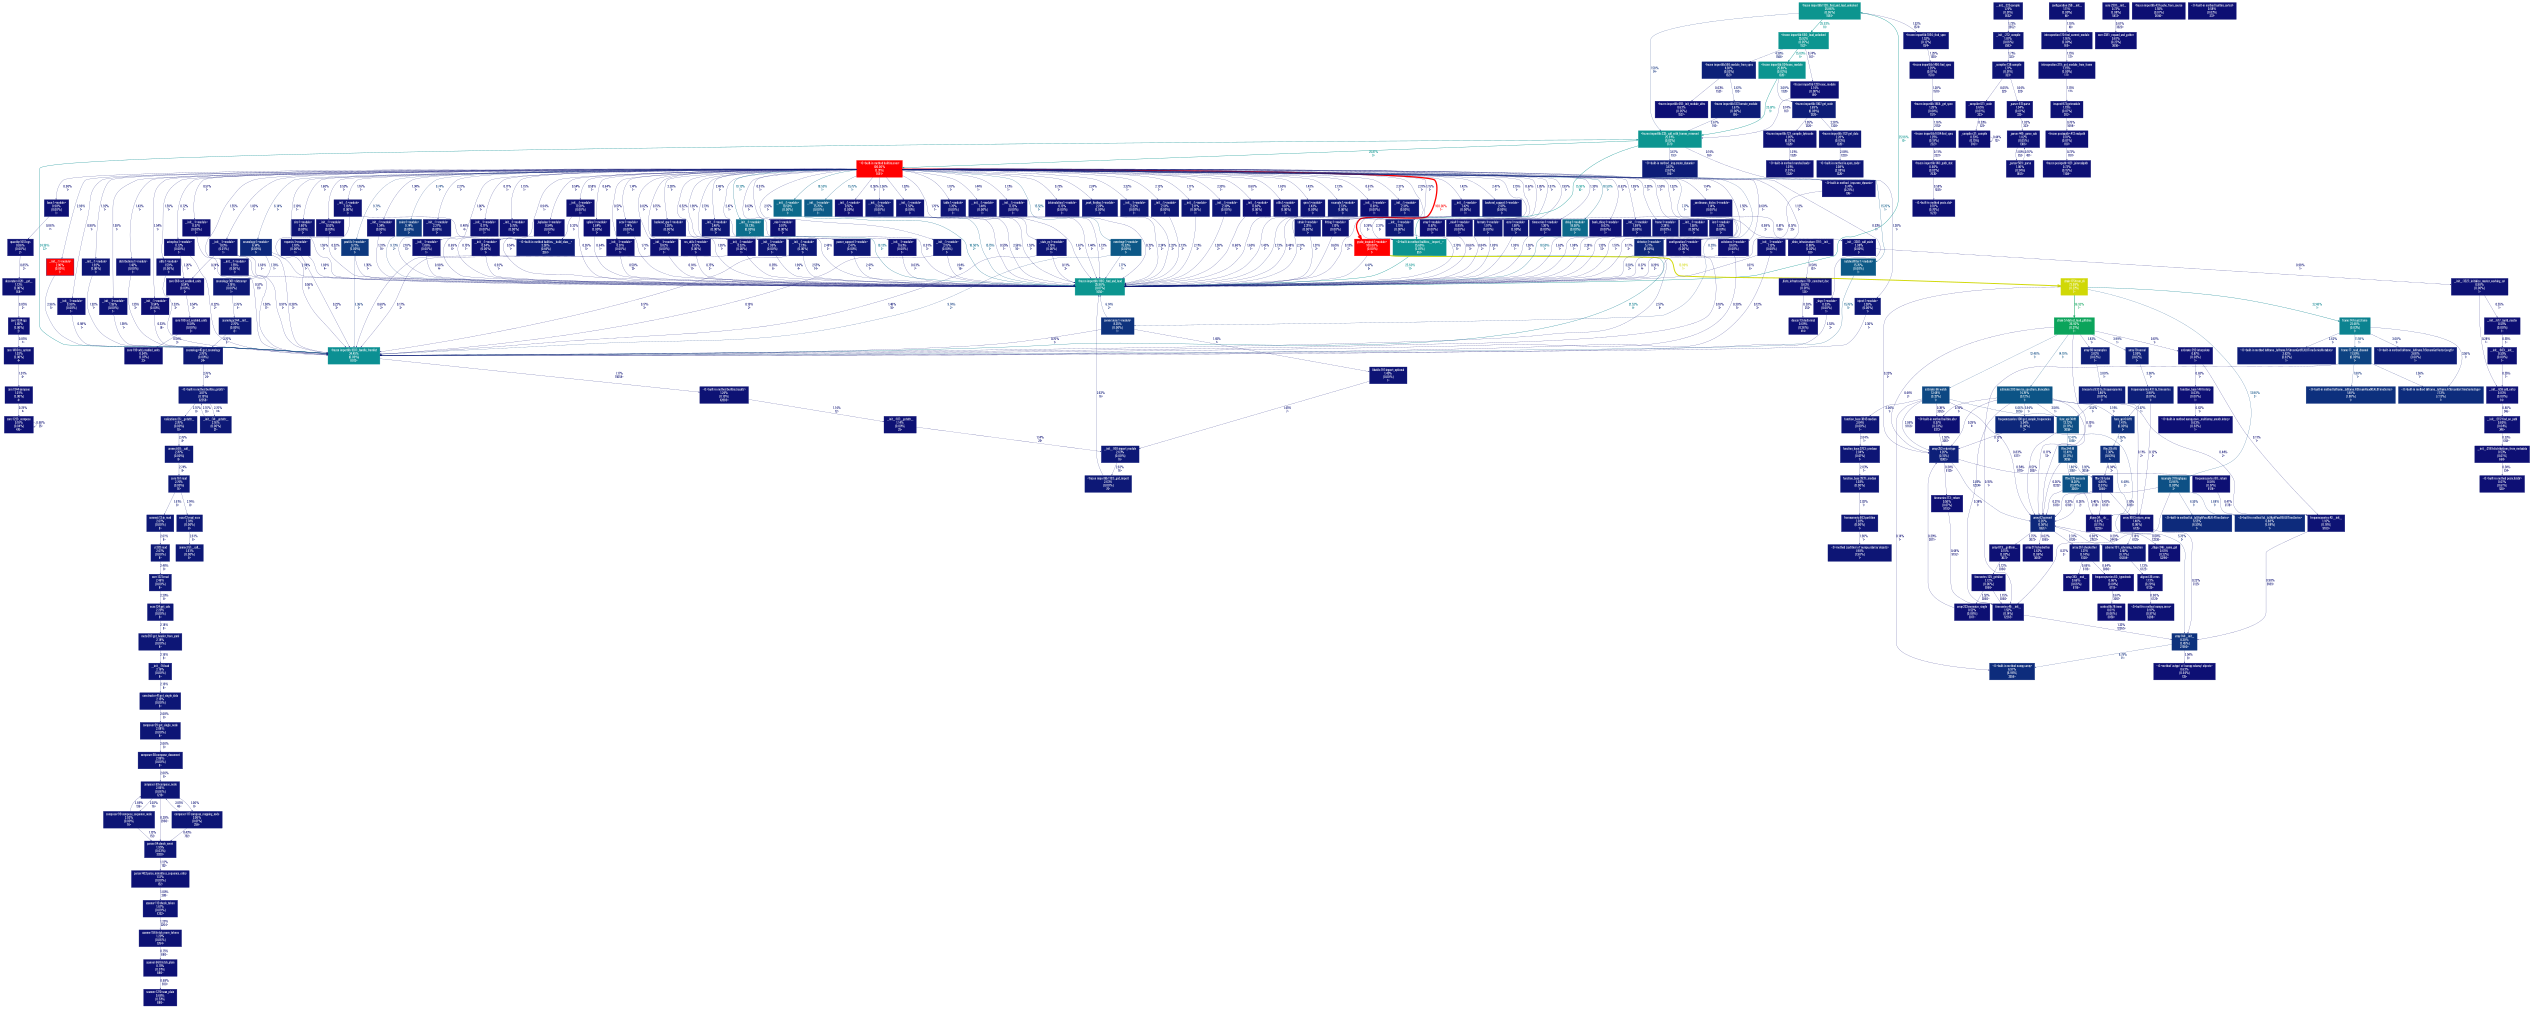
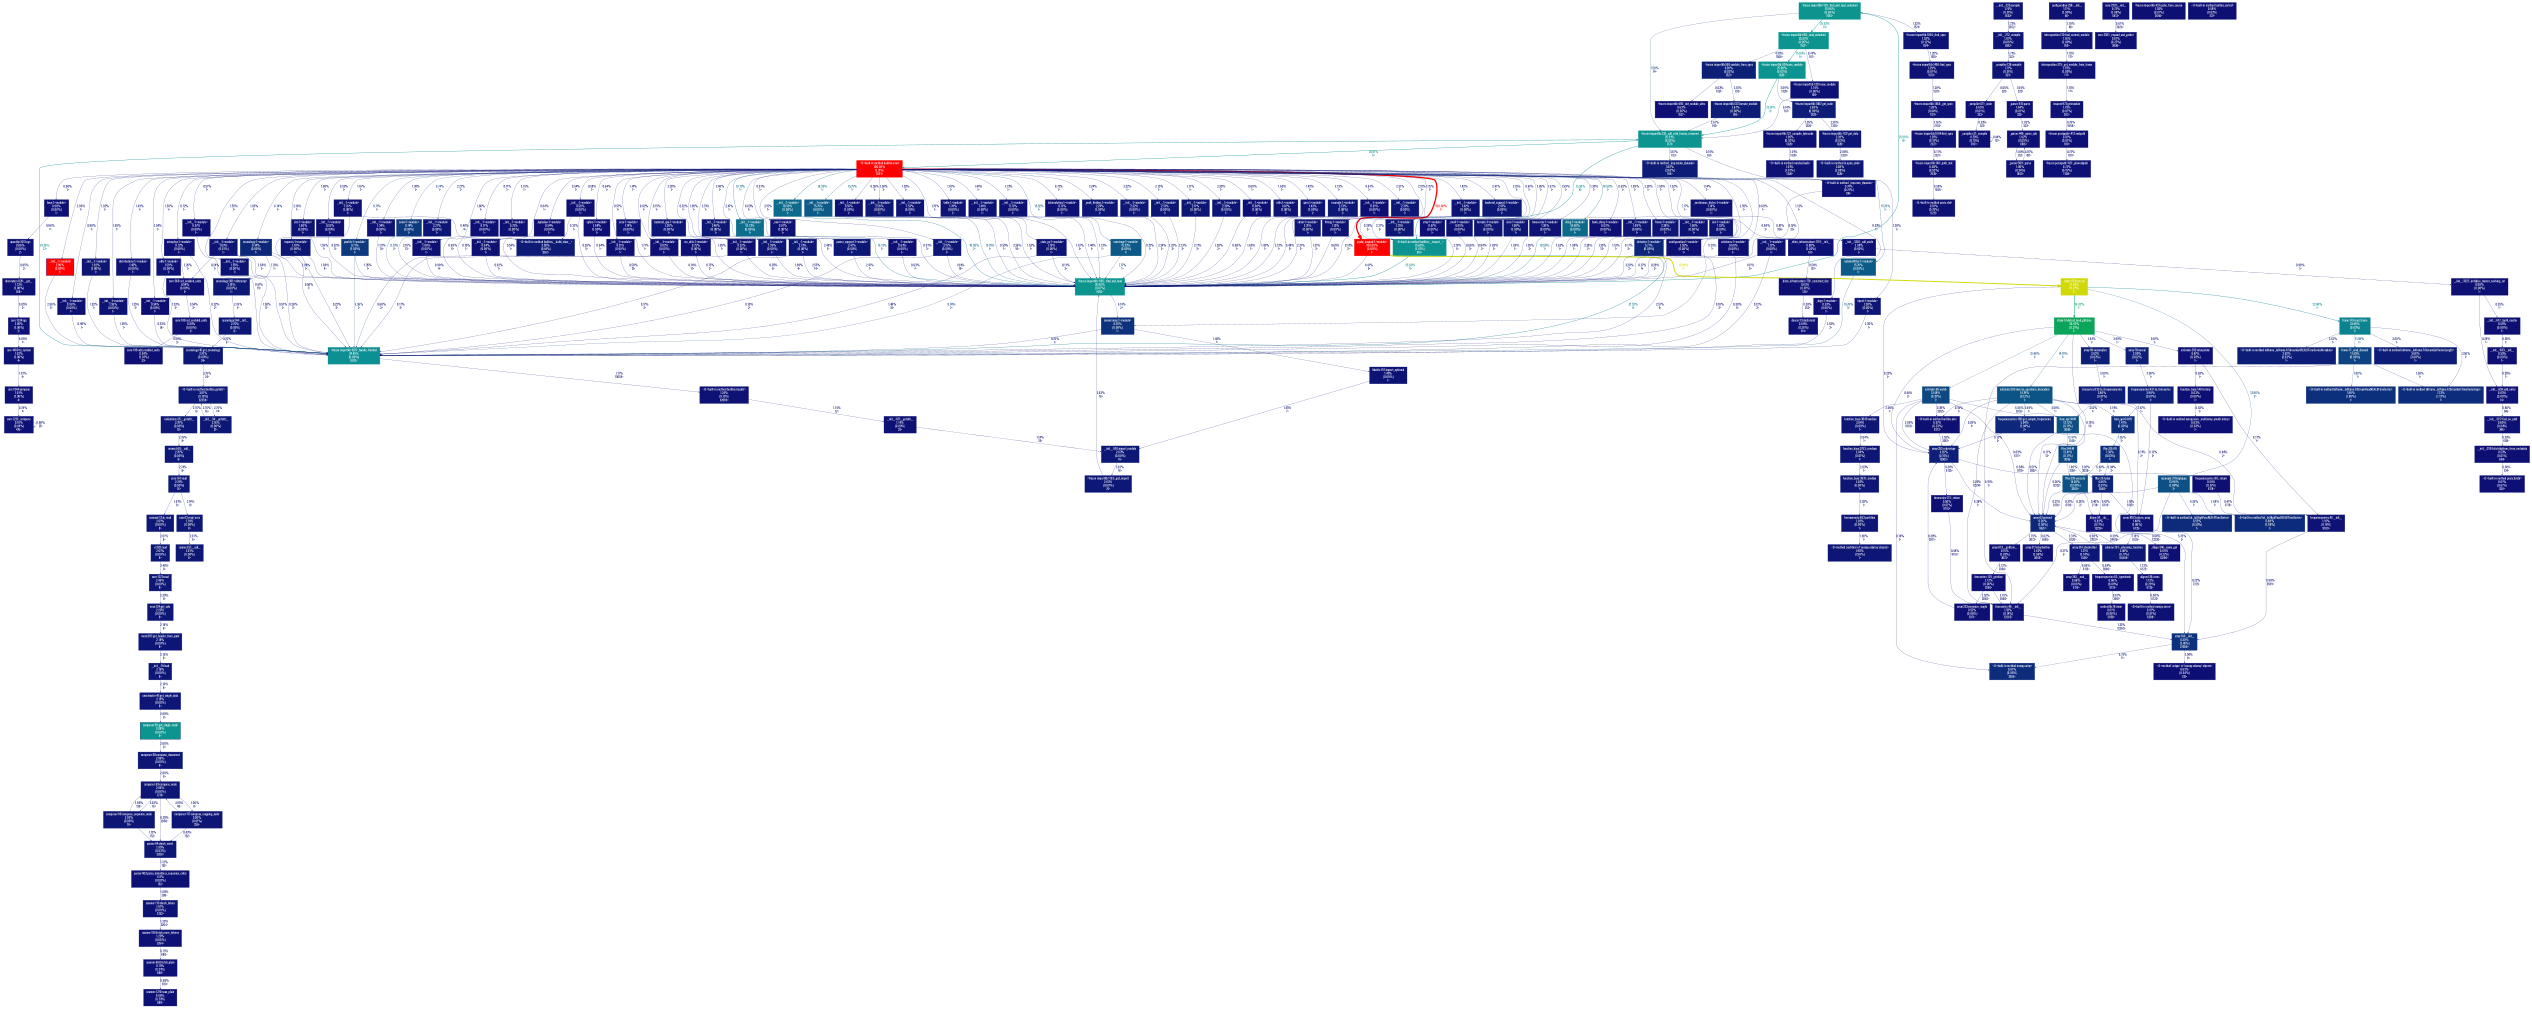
edge "conversions:1:<module> 8.35% (0.00%) 1×" -> "<frozen importlib:1165:_find_and_load 25.96% (0.07%) 1656×": reversed
edge "fftw:351:ifft 7.36% (0.03%) 2×" -> "_dtype:34:__str__ 0.82% (0.17%) 12236×": now "fftw:351:ifft 7.36% (0.03%) 2×" -> "fftw:339:execute 14.20% (13.47%) 3059×"
node "composer:29:get_single_node 2.08% (0.00%) 8×": fillcolor #0d1575 -> #0c958f
